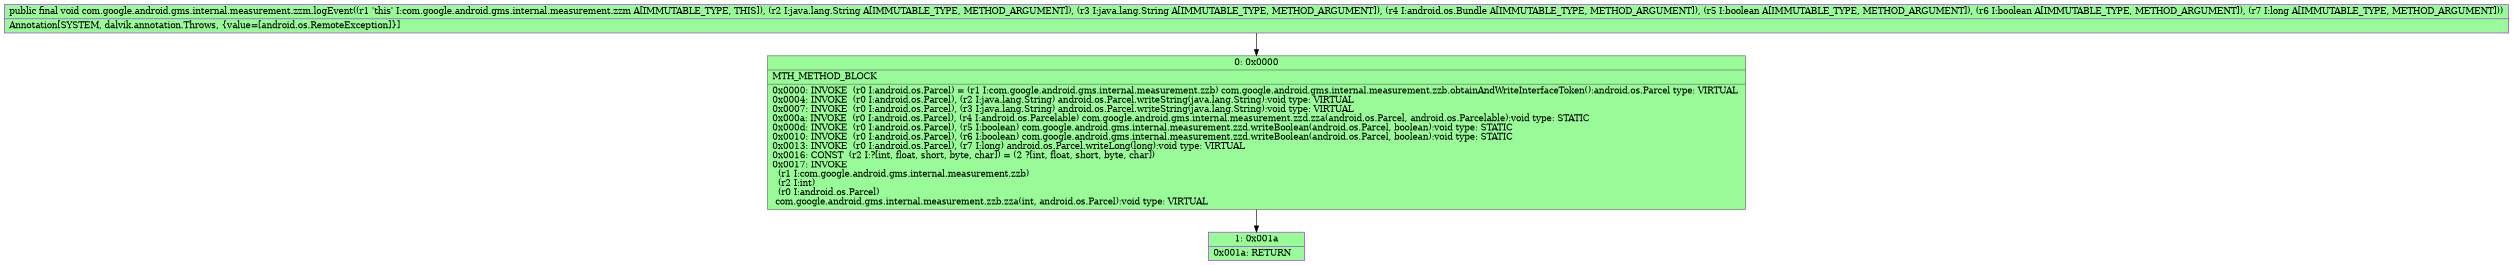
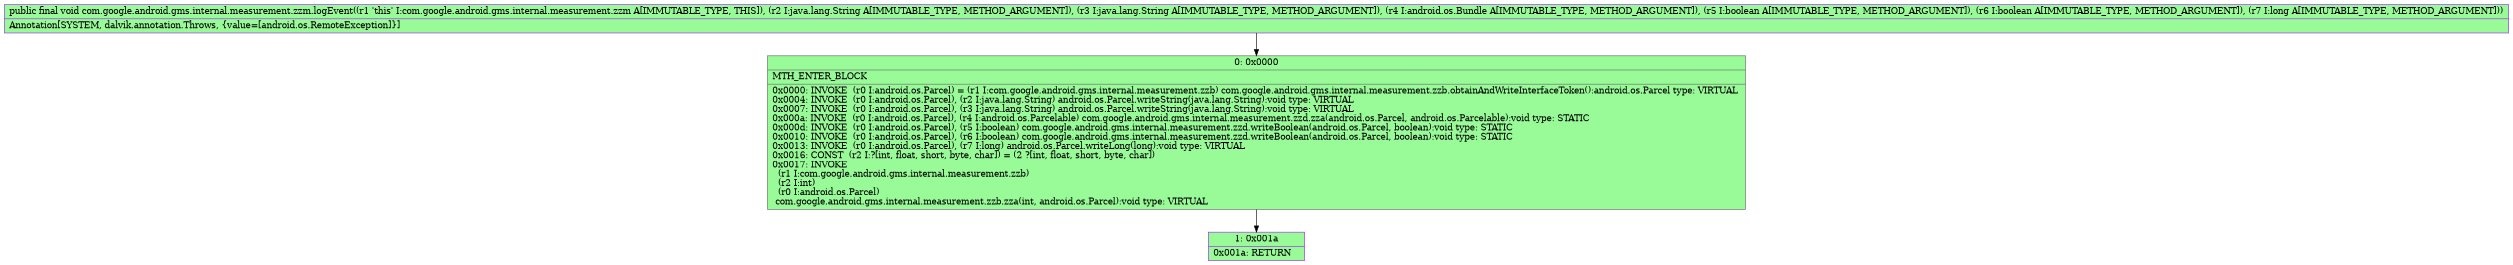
node "0: 0x0000": text "MTH_METHOD_BLOCK" -> "MTH_ENTER_BLOCK"
